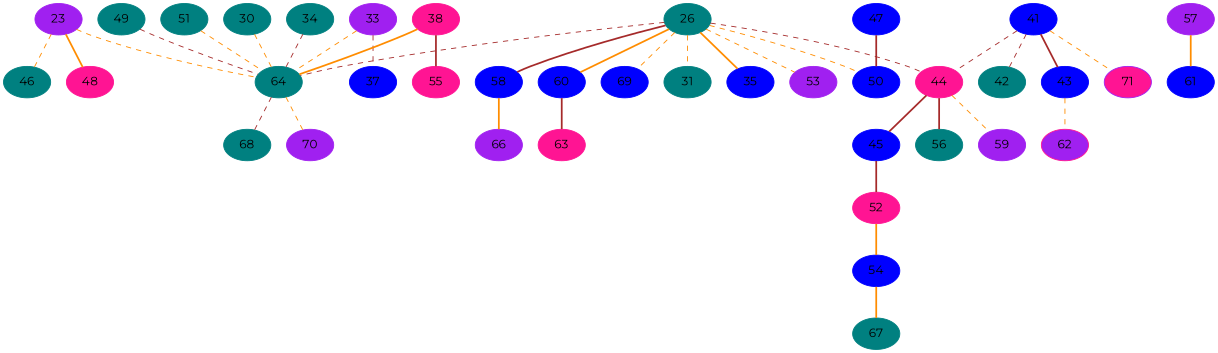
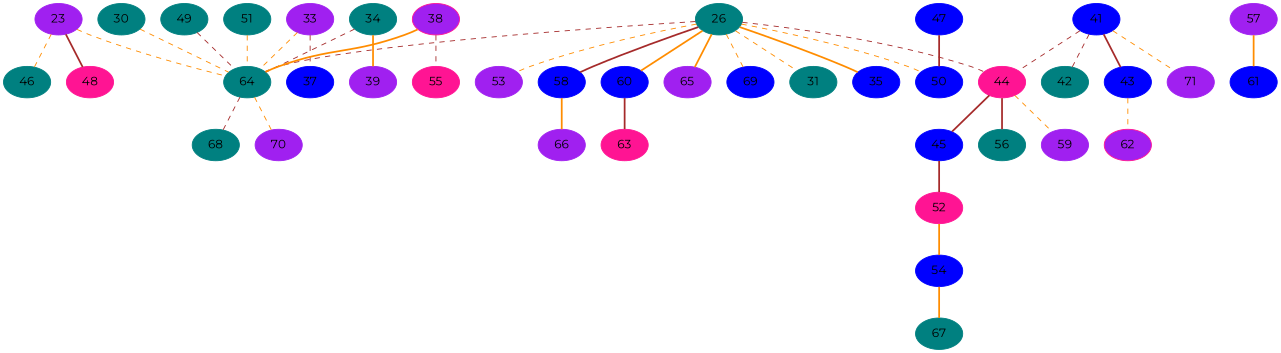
node "38": fillcolor deeppink -> purple
edge "38" -- "55": style bold -> dashed
edge "23" -- "48": color darkorange -> brown
node "39": added
node "65": added
node "71": fillcolor deeppink -> purple
